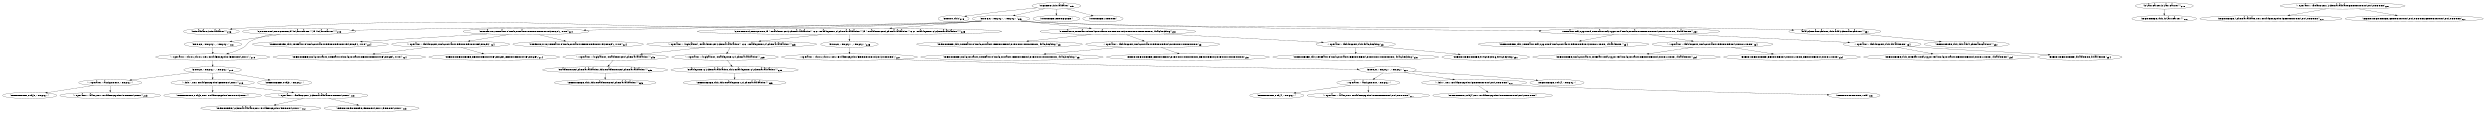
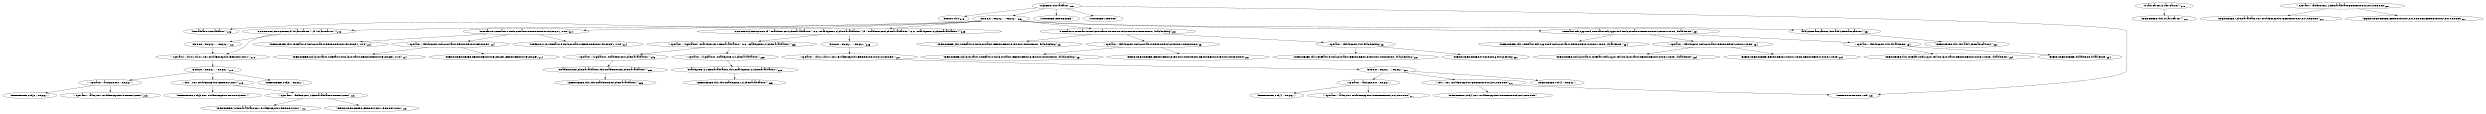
edge "(METHOD,initValidator)" -> "(METHOD_RETURN,void)": added
